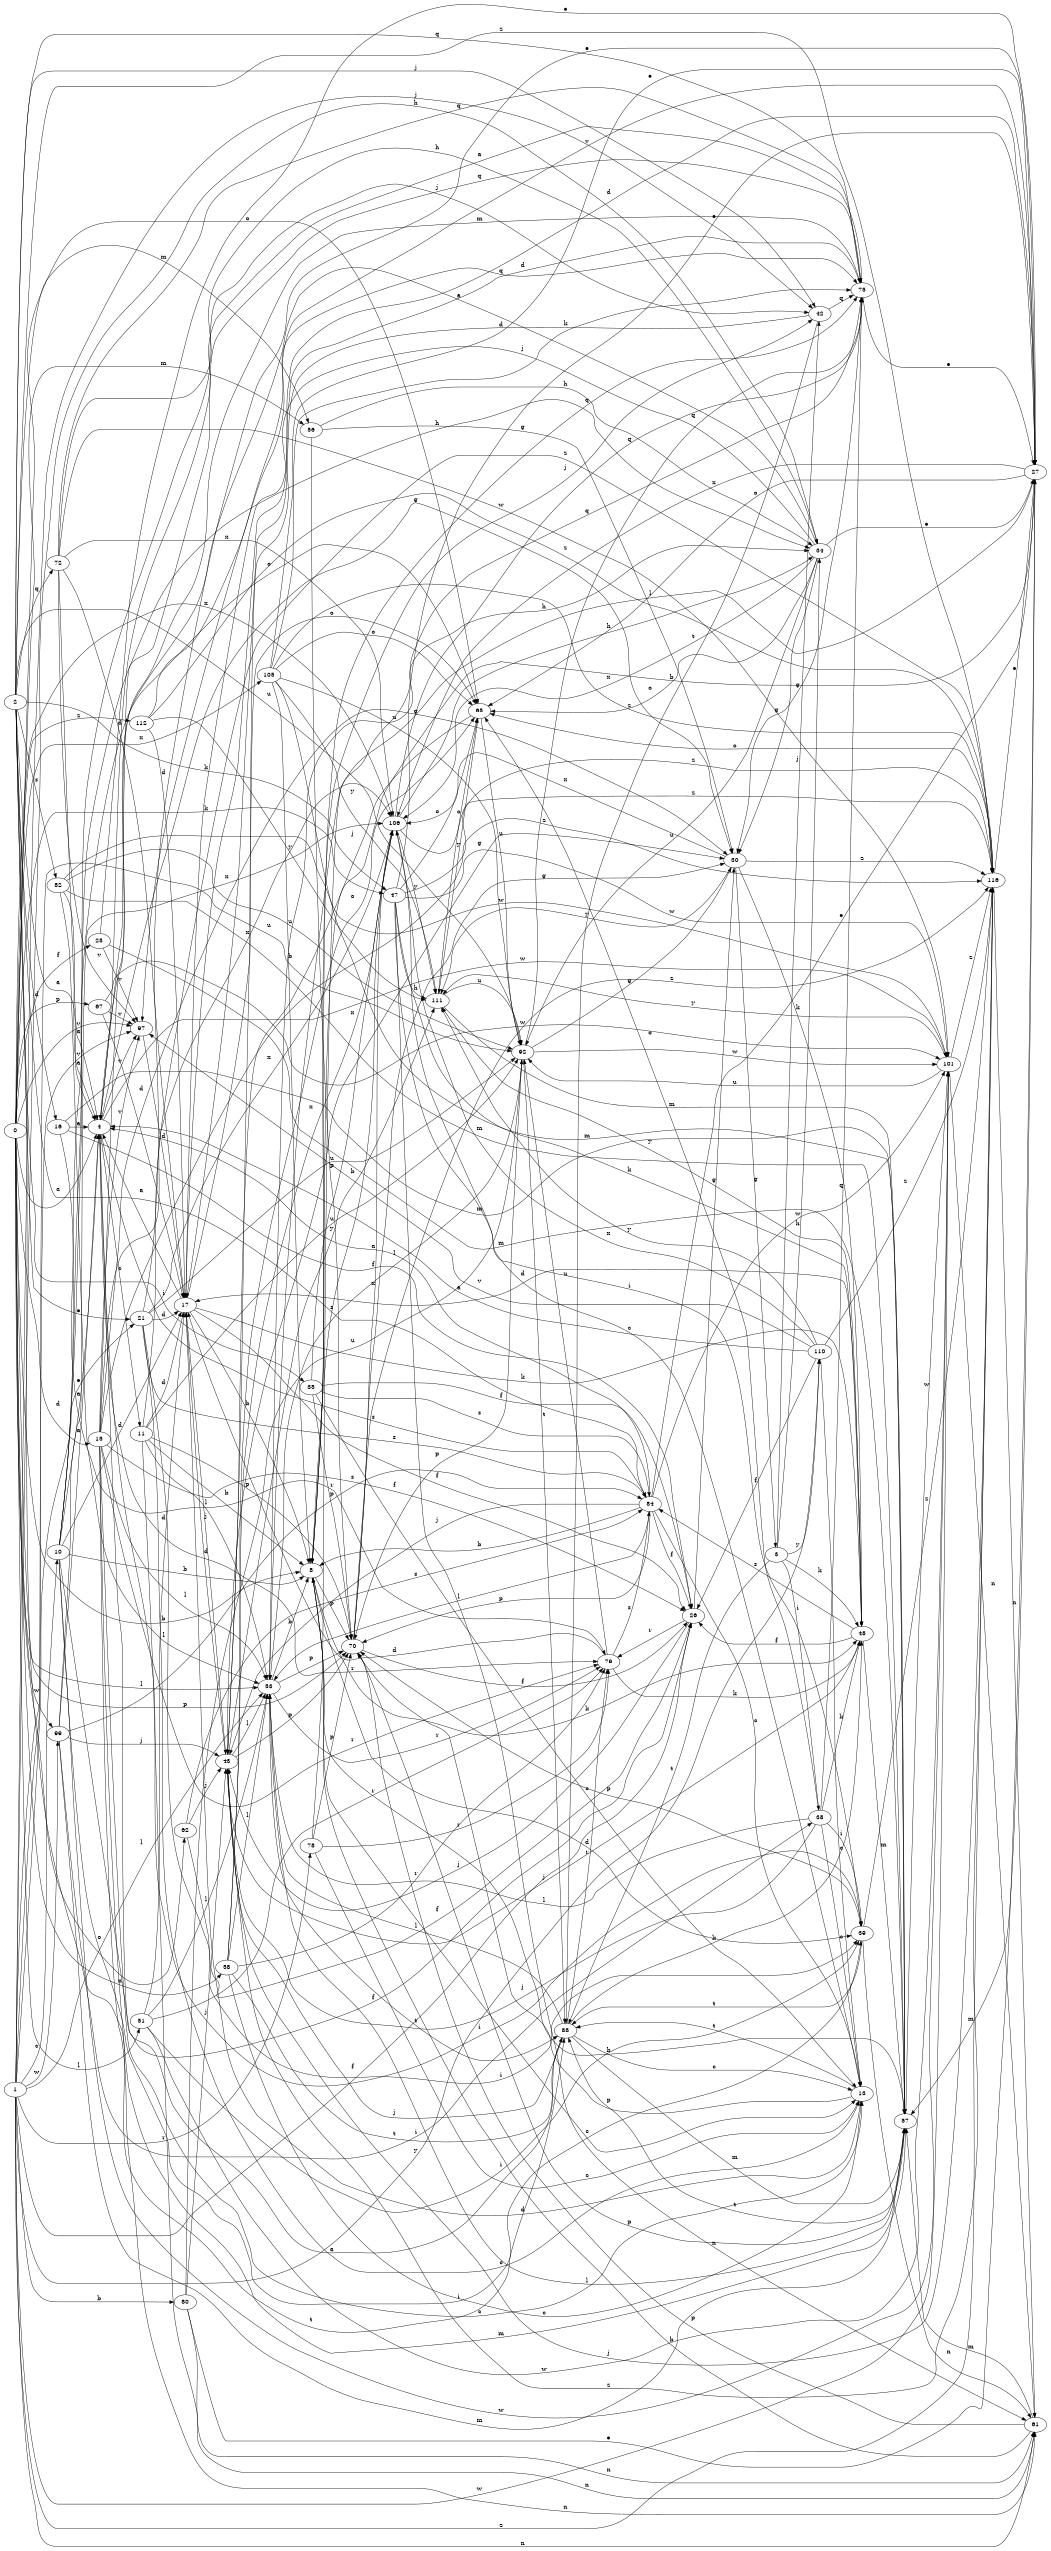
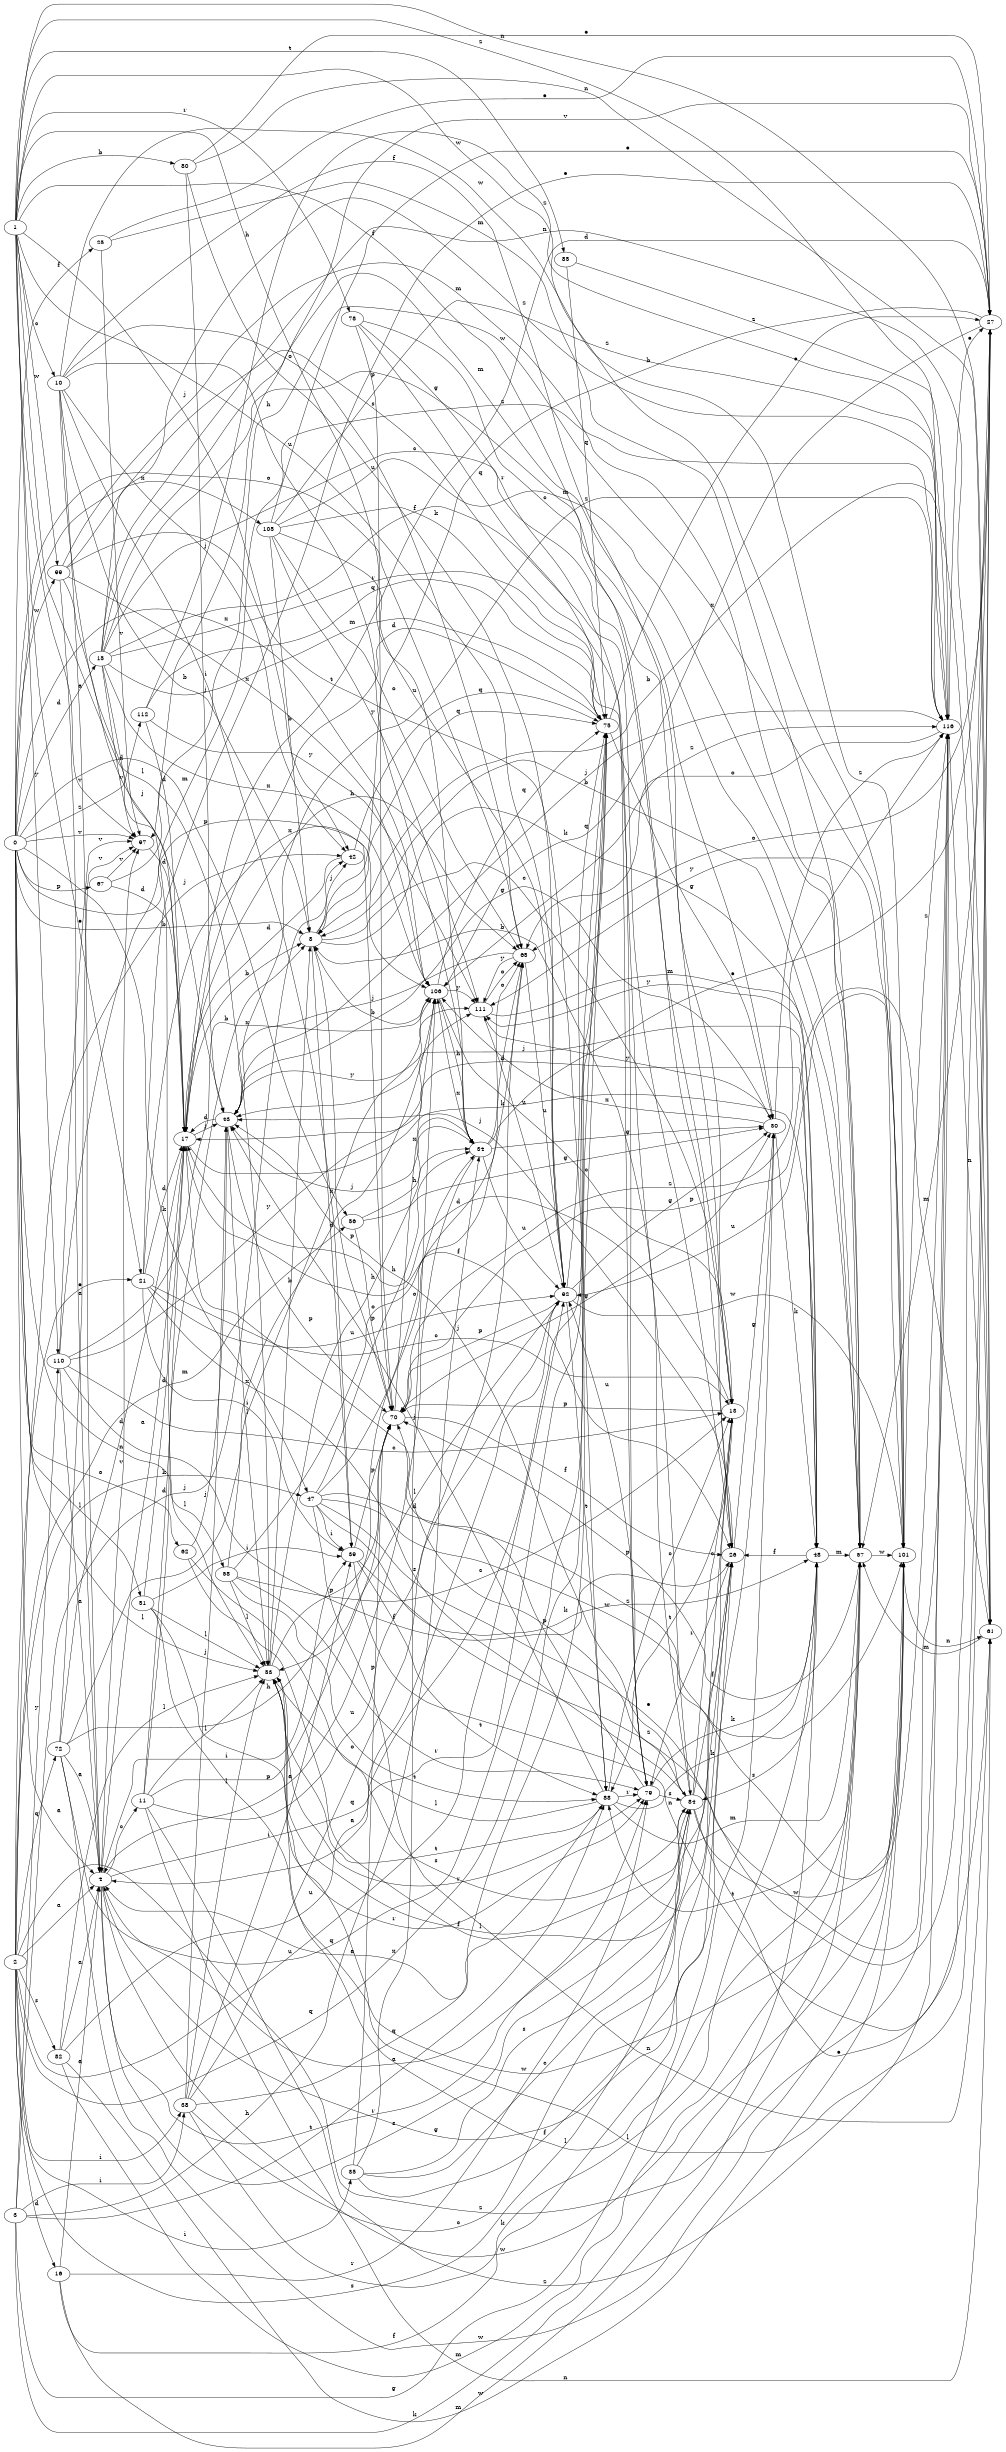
node "85": added
edge "17" -> "65": label "o" -> "h"
edge "47" -> "111": now "47" -> "34"
edge "42" -> "88": removed, label "t"
edge "30" -> "3": reversed
